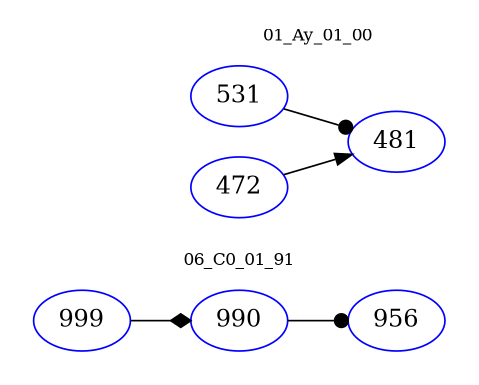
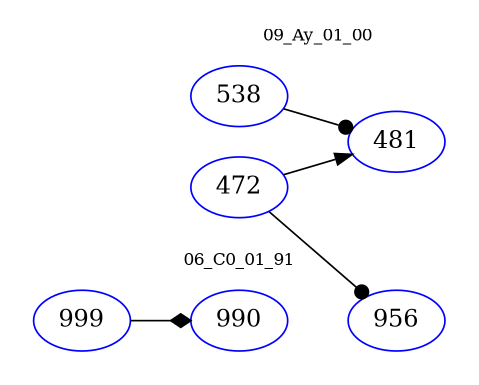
cluster "01_Ay_01_00": label "01_Ay_01_00" -> "09_Ay_01_00"
node "531": label "531" -> "538"
edge "990" -> "956": now "472" -> "956"
